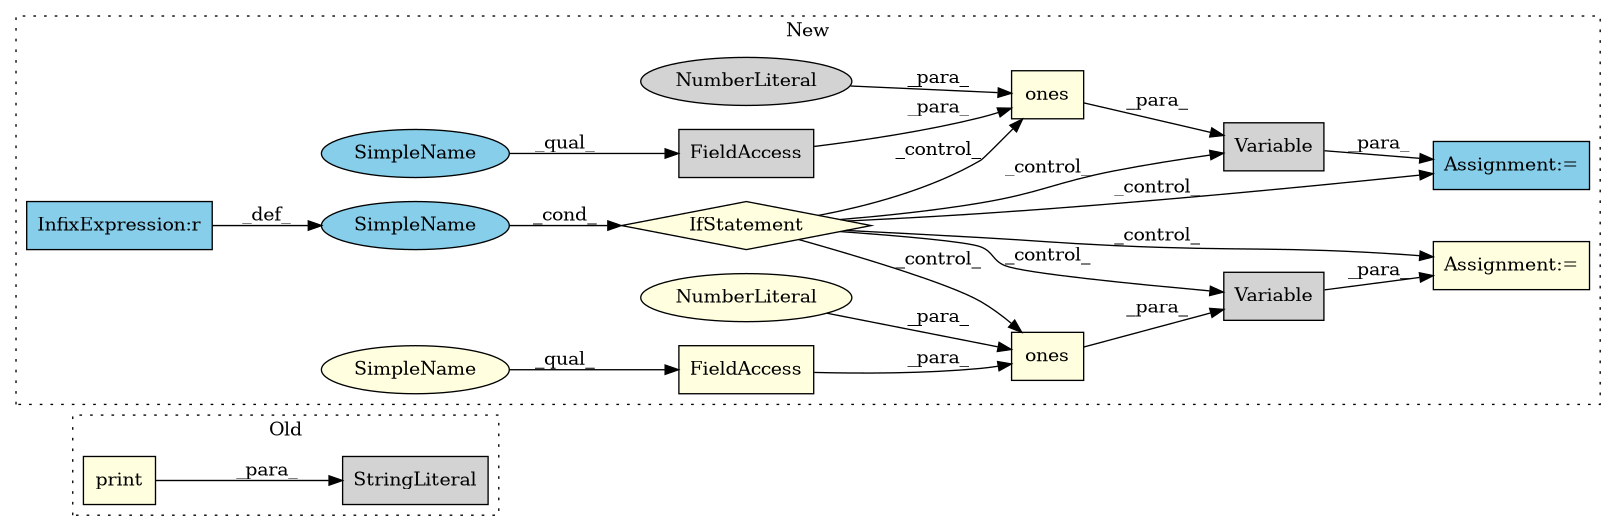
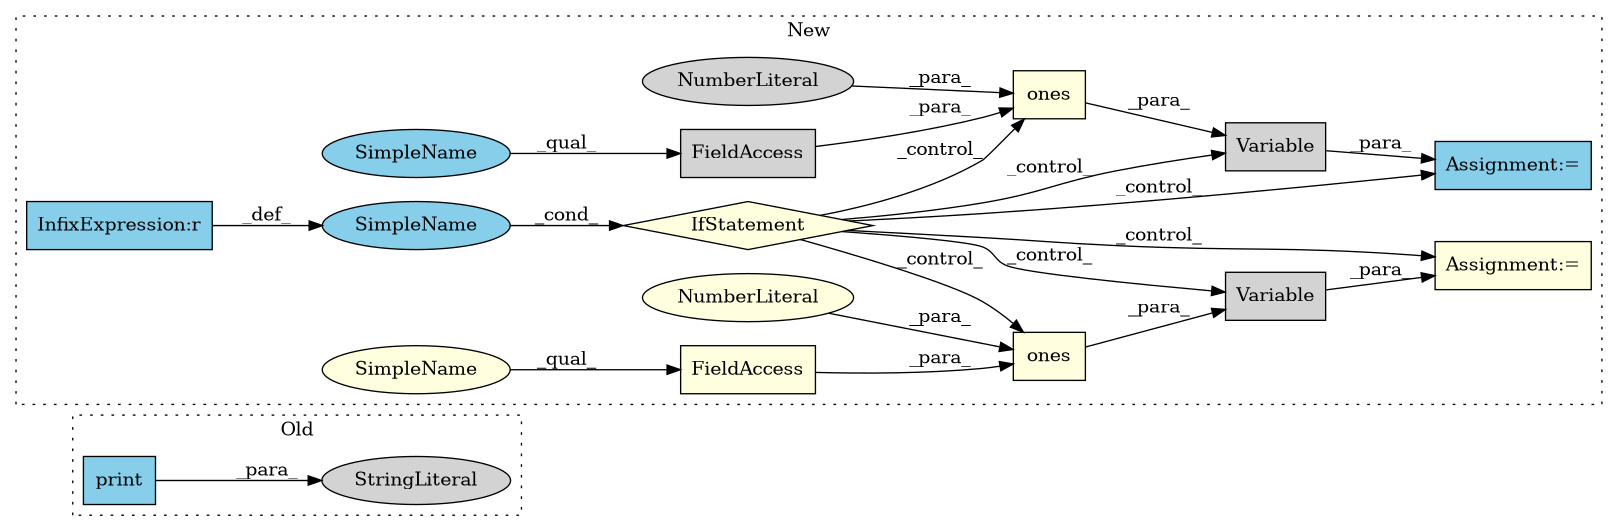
node "print": fillcolor lightyellow -> skyblue
node "StringLiteral": shape box -> ellipse
